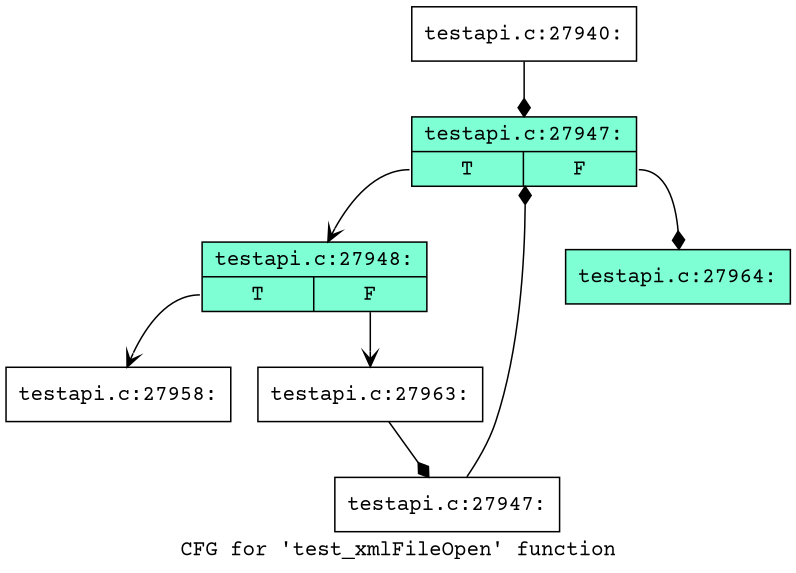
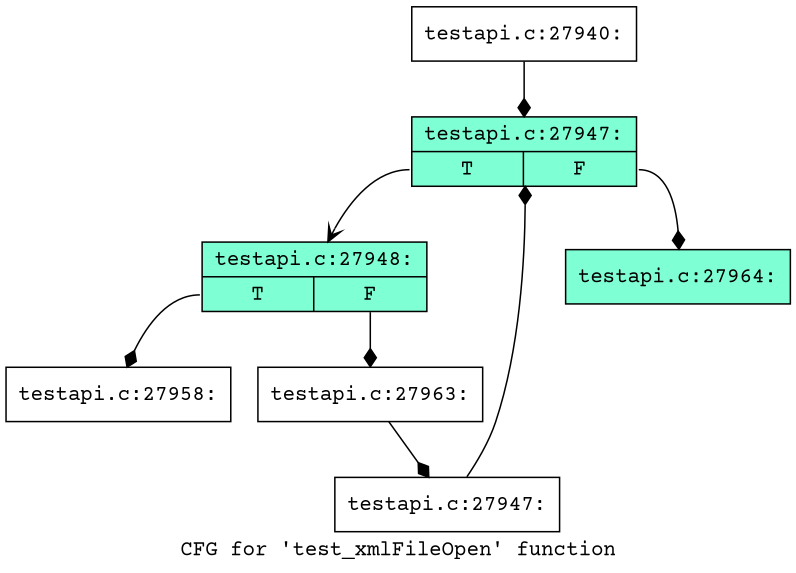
edge "testapi.c:27948:" -> "testapi.c:27958:": arrowhead vee -> diamond
edge "testapi.c:27948:" -> "testapi.c:27963:": arrowhead vee -> diamond
